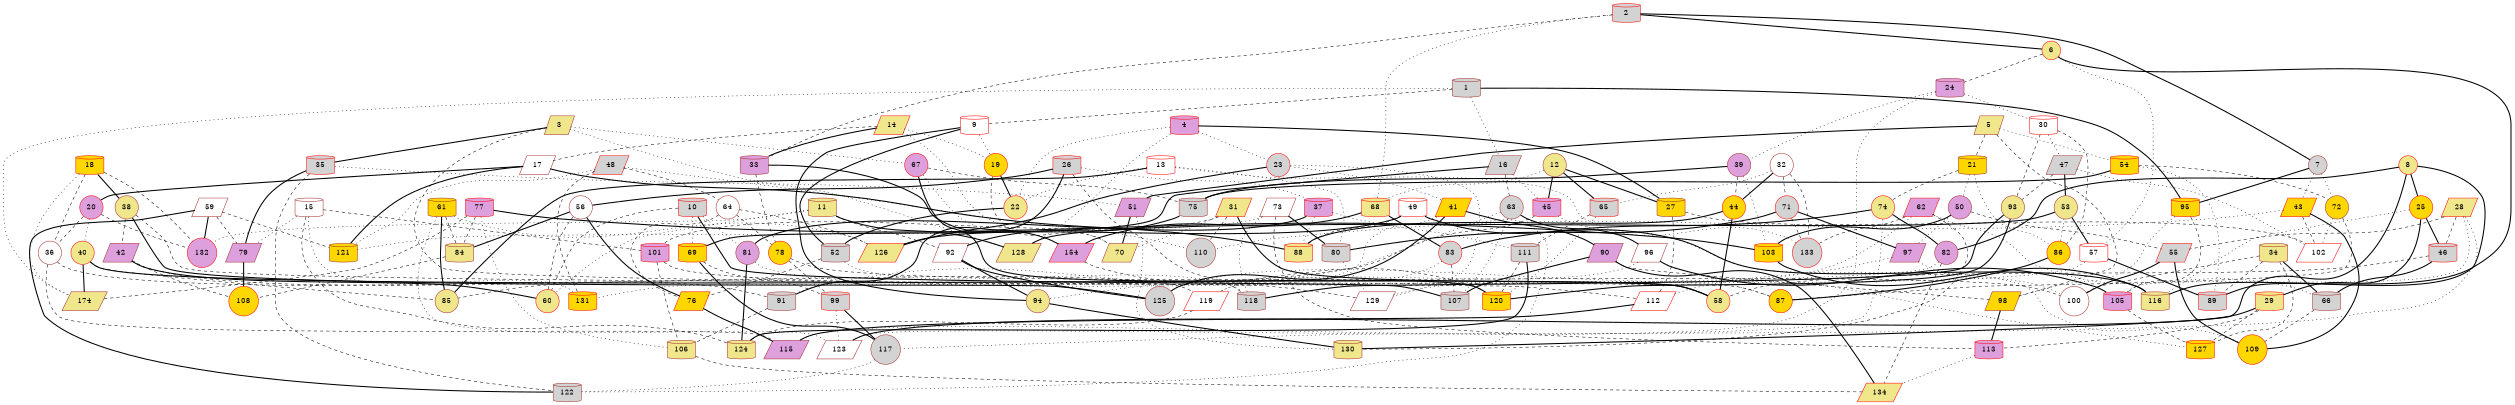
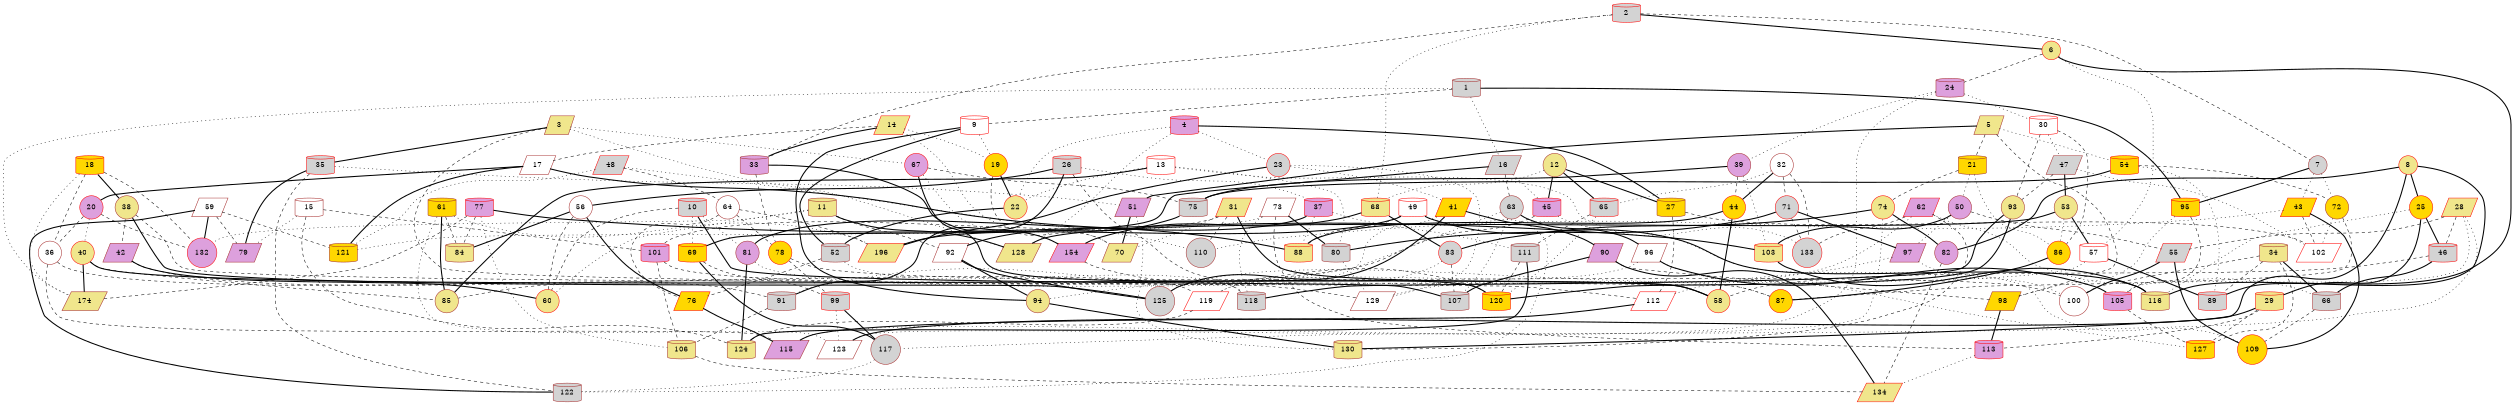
edge "2" -- "7": style bold -> dashed
node "126": label "126" -> "196"
node "103": fillcolor gold -> khaki
node "108": removed
node "131": removed
